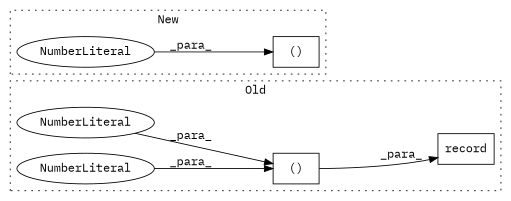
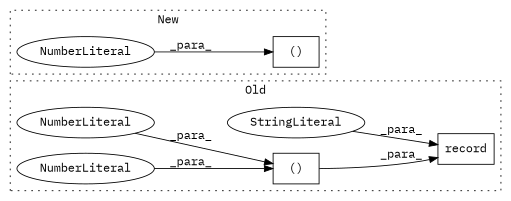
node "StringLiteral": added
